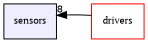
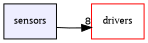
edge "drivers" -> "sensors": reversed
